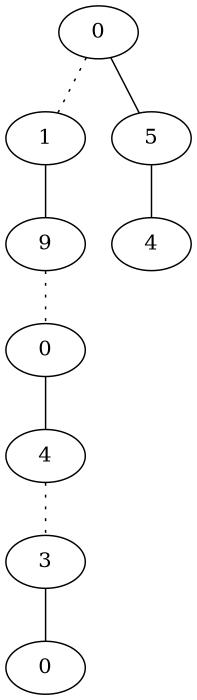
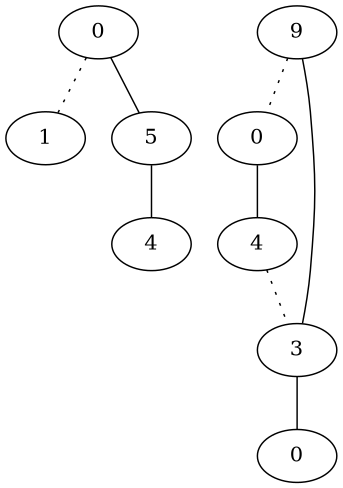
edge "1" -- "9": now "3" -- "9"
